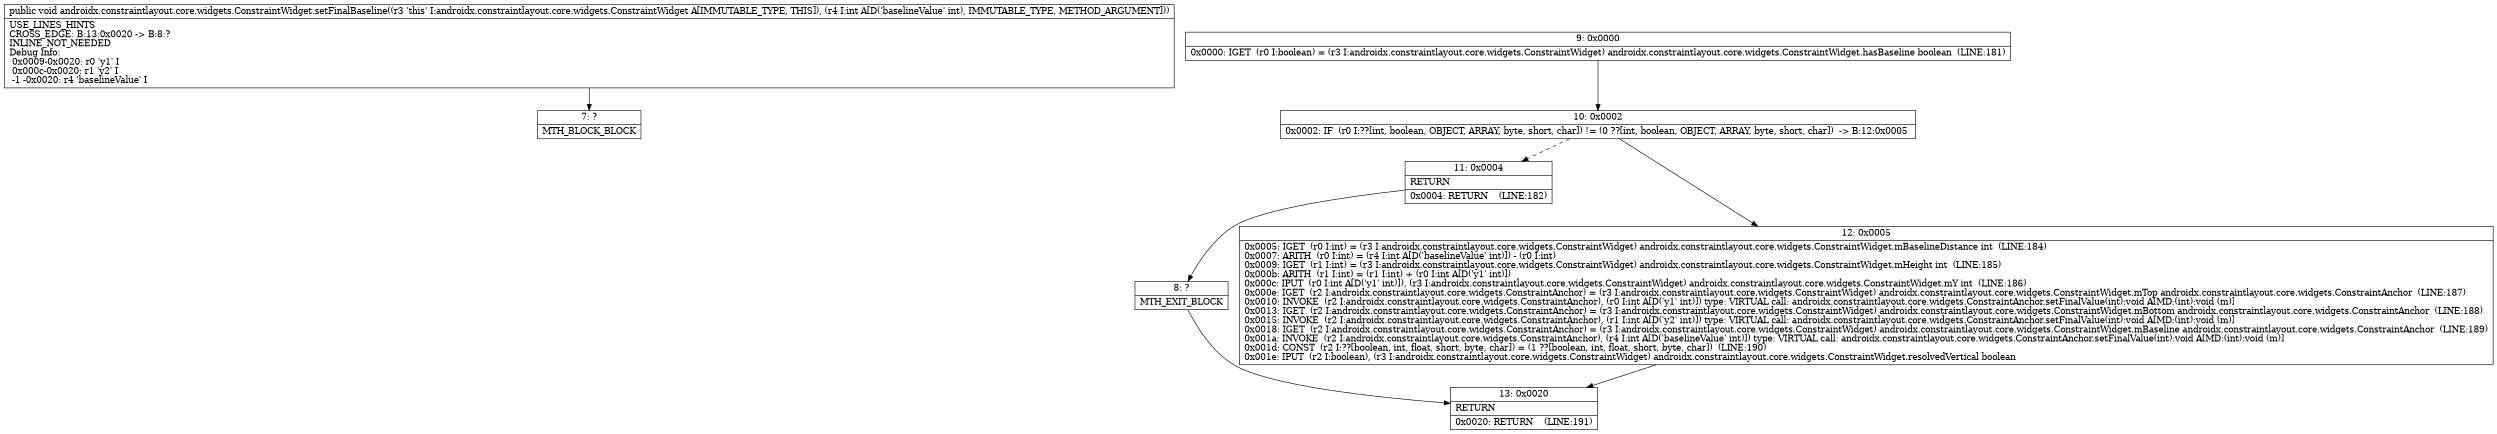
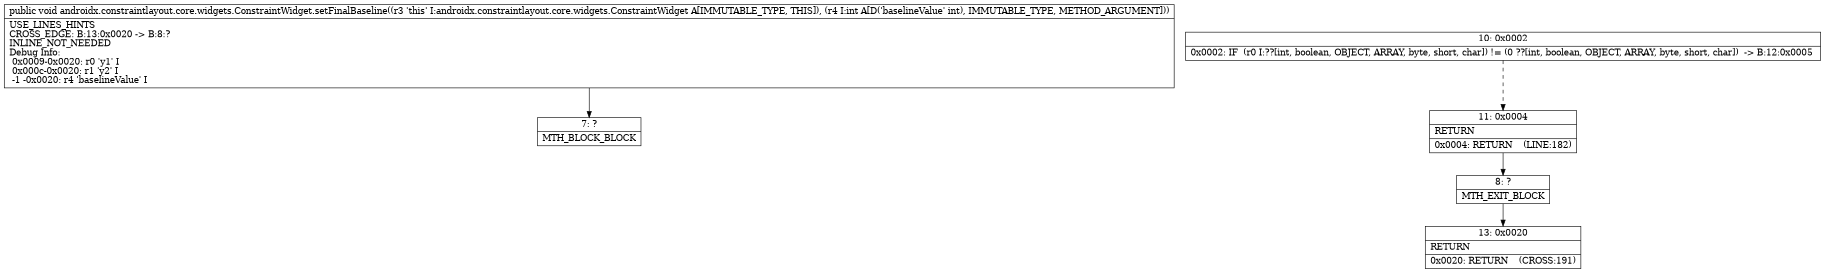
node "9: 0x0000": removed
node "12: 0x0005": removed
node "13: 0x0020": text "0x0020: RETURN    (LINE:191)" -> "0x0020: RETURN    (CROSS:191)"
